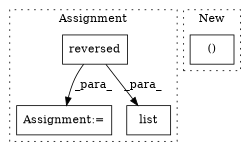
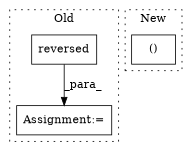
cluster "Assignment": label "Assignment" -> "Old"
node "list": removed
